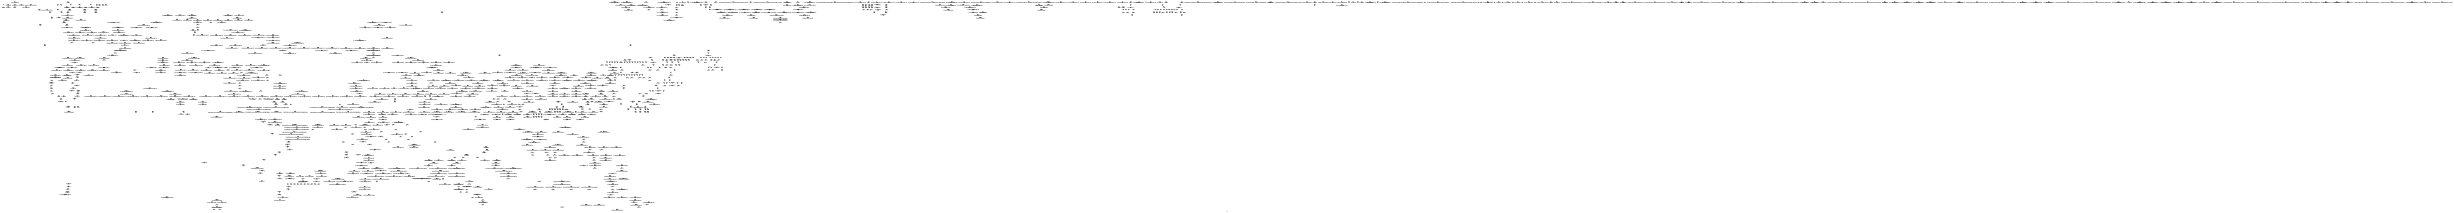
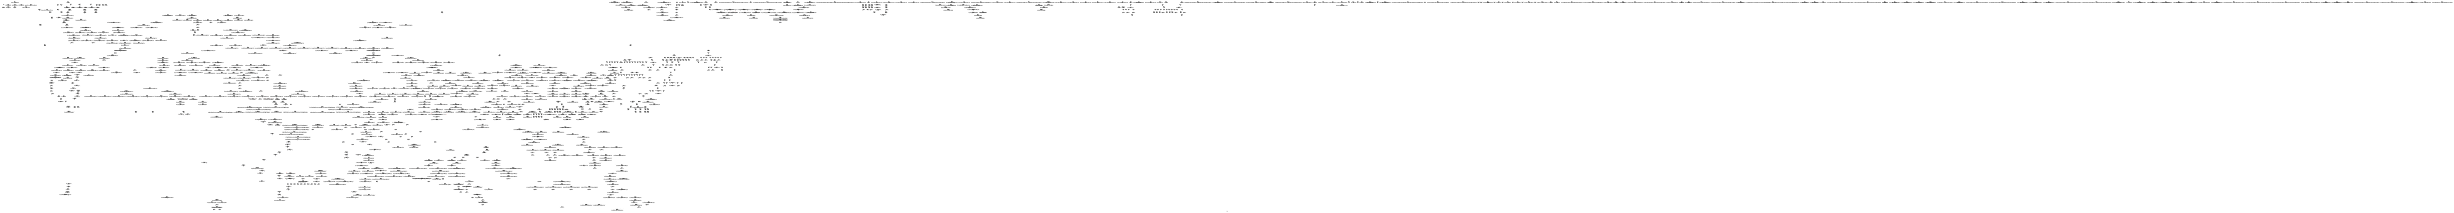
node "NodeID: 1486": added
